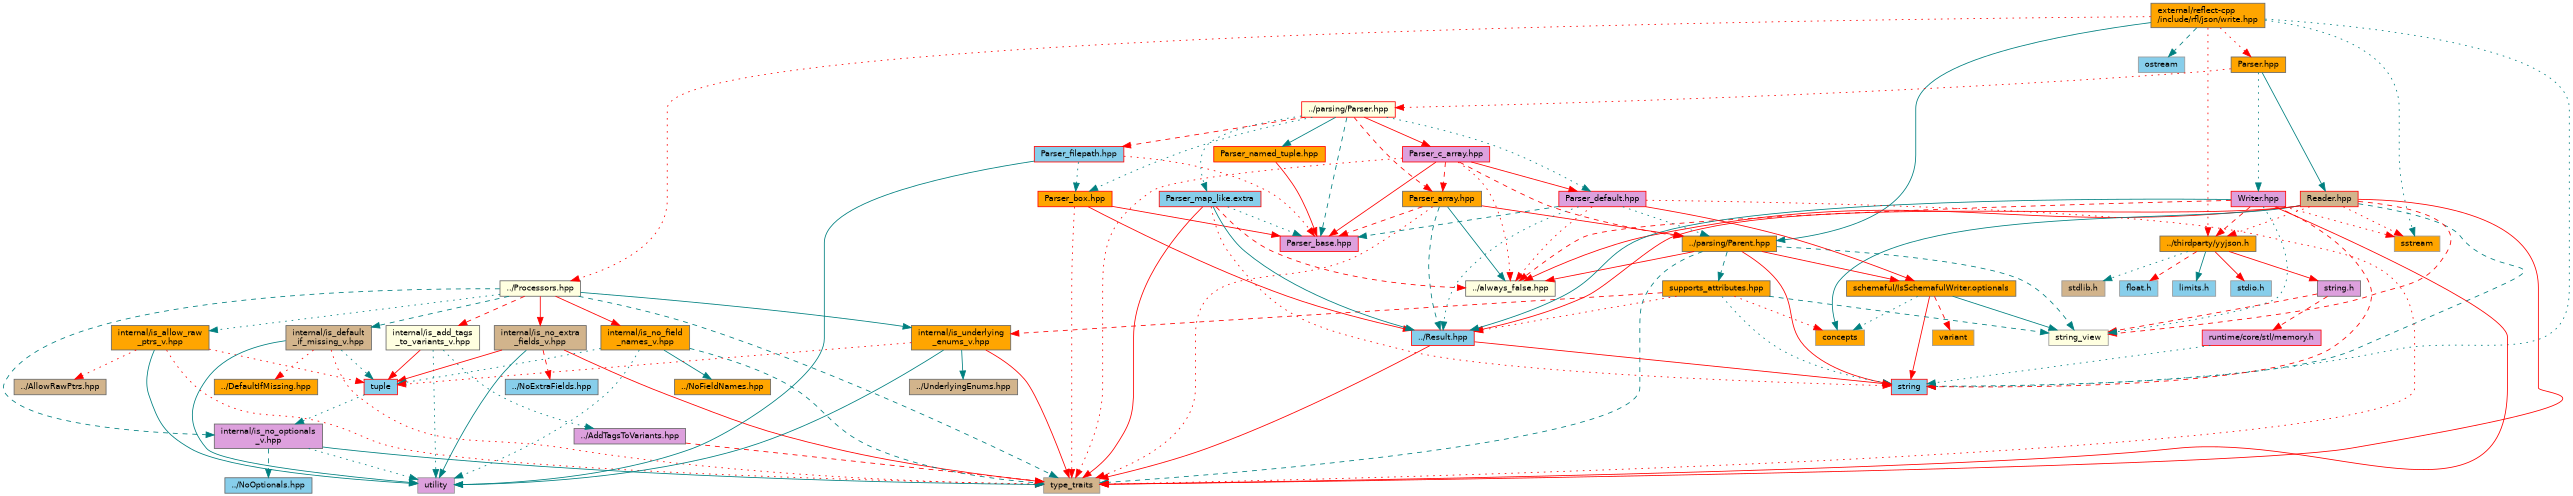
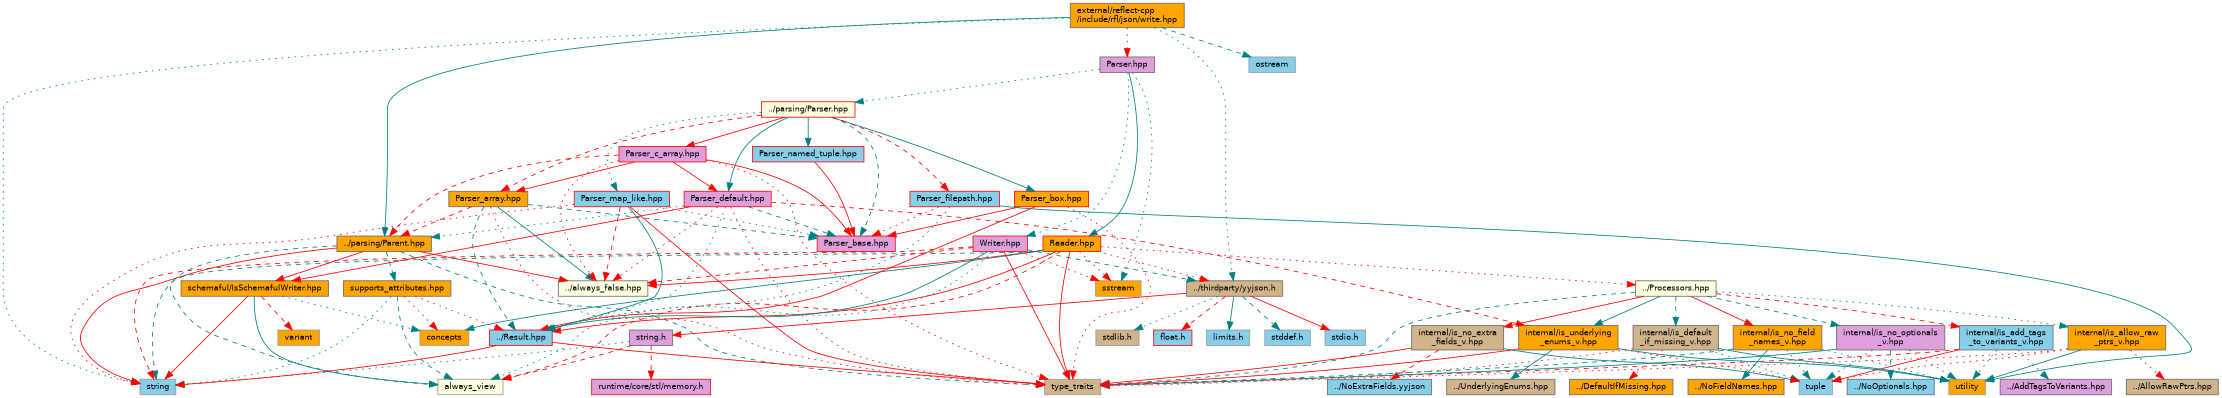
edge "external/reflect-cpp /include/rfl/json/write.hpp" -> "../Processors.hpp": now "Reader.hpp" -> "../Processors.hpp"
node "Parser.hpp": fillcolor orange -> plum
edge "external/reflect-cpp /include/rfl/json/write.hpp" -> "sstream": now "Parser.hpp" -> "sstream"
edge "Parser.hpp" -> "../parsing/Parser.hpp": color red -> teal
edge "external/reflect-cpp /include/rfl/json/write.hpp" -> "../thirdparty/yyjson.h": color red -> teal
edge "../parsing/Parser.hpp" -> "Parser_default.hpp": style dotted -> solid
edge "../parsing/Parser.hpp" -> "Parser_box.hpp": style dotted -> solid
node "Parser_named_tuple.hpp": fillcolor orange -> skyblue
edge "Parser_filepath.hpp" -> "Parser_box.hpp": now "Parser_filepath.hpp" -> "../Result.hpp"
edge "Parser_c_array.hpp" -> "Parser_array.hpp": style dashed -> solid
node "Parser_map_like.extra": label "Parser_map_like.extra" -> "Parser_map_like.hpp"
node "Reader.hpp": fillcolor tan -> orange
edge "Parser_array.hpp" -> "../parsing/Parent.hpp": style solid -> dashed
edge "Writer.hpp" -> "../thirdparty/yyjson.h": color red -> teal
edge "Parser_array.hpp" -> "Parser_base.hpp": color red -> teal
node "../thirdparty/yyjson.h": fillcolor orange -> tan
node "schemaful/IsSchemafulWriter.optionals": label "schemaful/IsSchemafulWriter.optionals" -> "schemaful/IsSchemafulWriter.hpp"
node "float.h": color grey60 -> red
edge "supports_attributes.hpp" -> "internal/is_underlying _enums_v.hpp": now "Parser_default.hpp" -> "internal/is_underlying _enums_v.hpp"
node "internal/is_add_tags _to_variants_v.hpp": fillcolor lightyellow -> skyblue
node "stddef.h": added
node "string_view": label "string_view" -> "always_view"
edge "runtime/core/stl/memory.h" -> "string": now "string.h" -> "string"
edge "internal/is_no_extra _fields_v.hpp" -> "tuple": color red -> teal
node "tuple": color red -> grey60
node "../NoExtraFields.hpp": label "../NoExtraFields.hpp" -> "../NoExtraFields.yyjson"
node "string": color red -> grey60
edge "internal/is_no_extra _fields_v.hpp" -> "utility": removed
edge "tuple" -> "internal/is_no_optionals _v.hpp": reversed
edge "../AddTagsToVariants.hpp" -> "type_traits": now "internal/is_add_tags _to_variants_v.hpp" -> "type_traits"
node "utility": fillcolor plum -> orange
